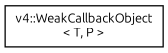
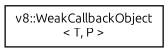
node "v4::WeakCallbackObject < T, P >": label "v4::WeakCallbackObject < T, P >" -> "v8::WeakCallbackObject < T, P >"
